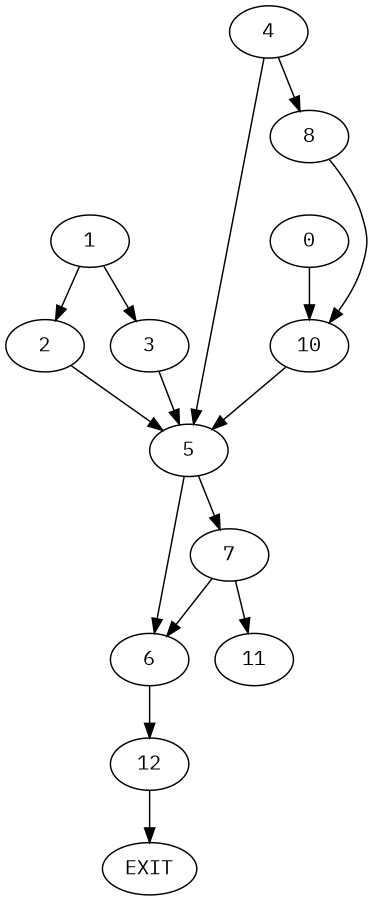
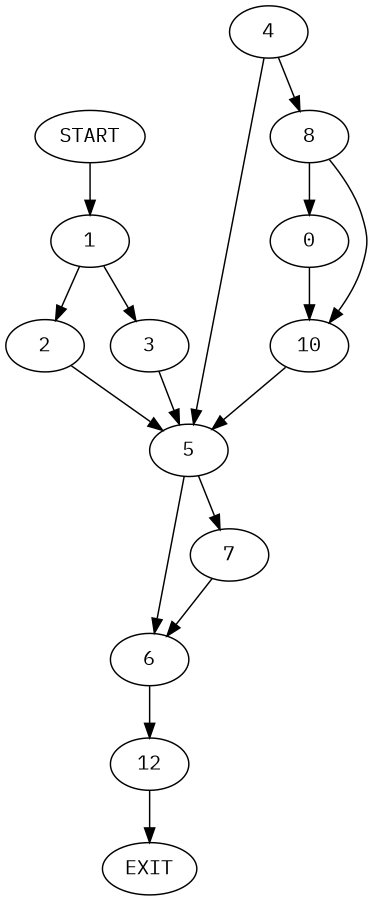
node "START": added
edge "8" -> "0": added
node "11": removed
